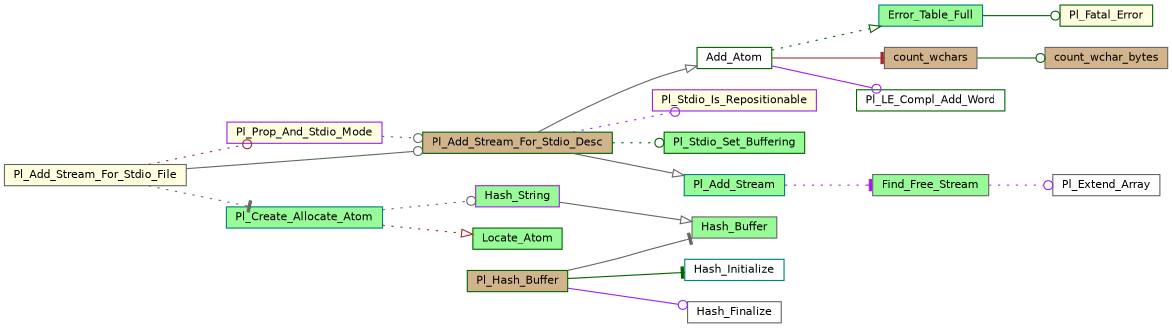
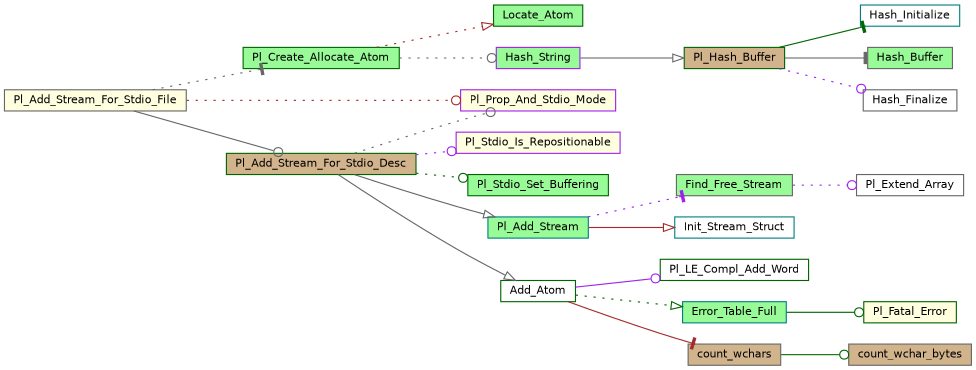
edge "Pl_Prop_And_Stdio_Mode" -> "Pl_Add_Stream_For_Stdio_Desc": reversed
edge "Hash_String" -> "Hash_Buffer": now "Hash_String" -> "Pl_Hash_Buffer"
node "Pl_Create_Allocate_Atom": color teal -> darkgreen
node "Init_Stream_Struct": added
edge "Pl_Hash_Buffer" -> "Hash_Finalize": style solid -> dotted
